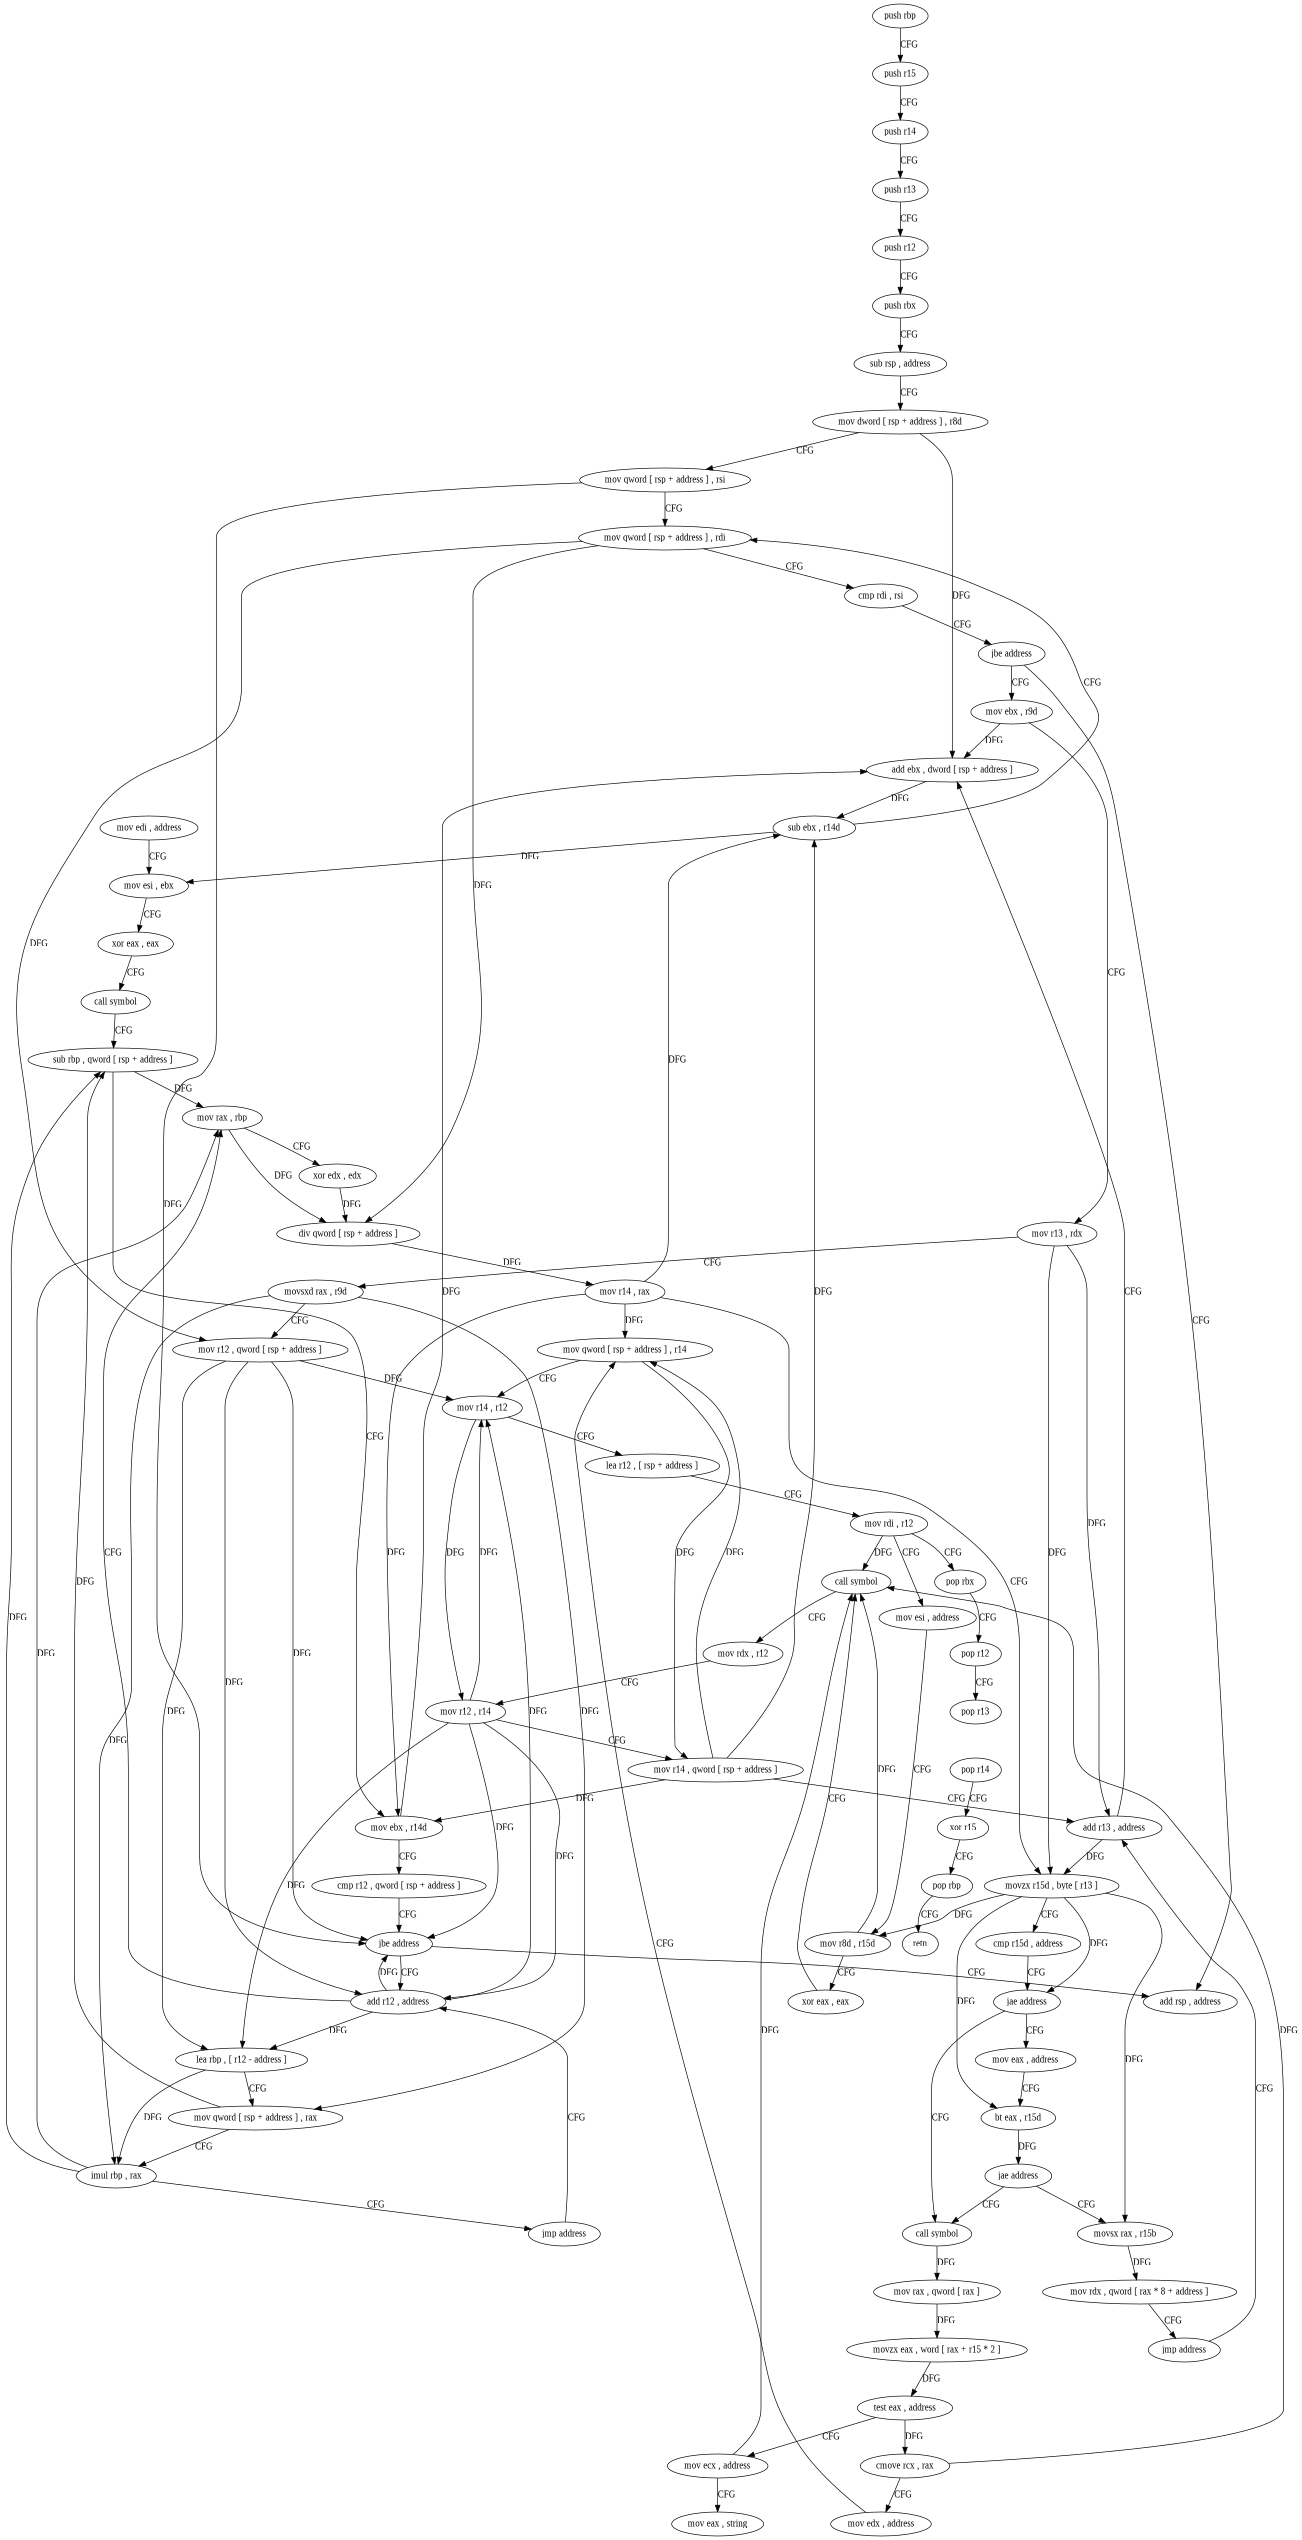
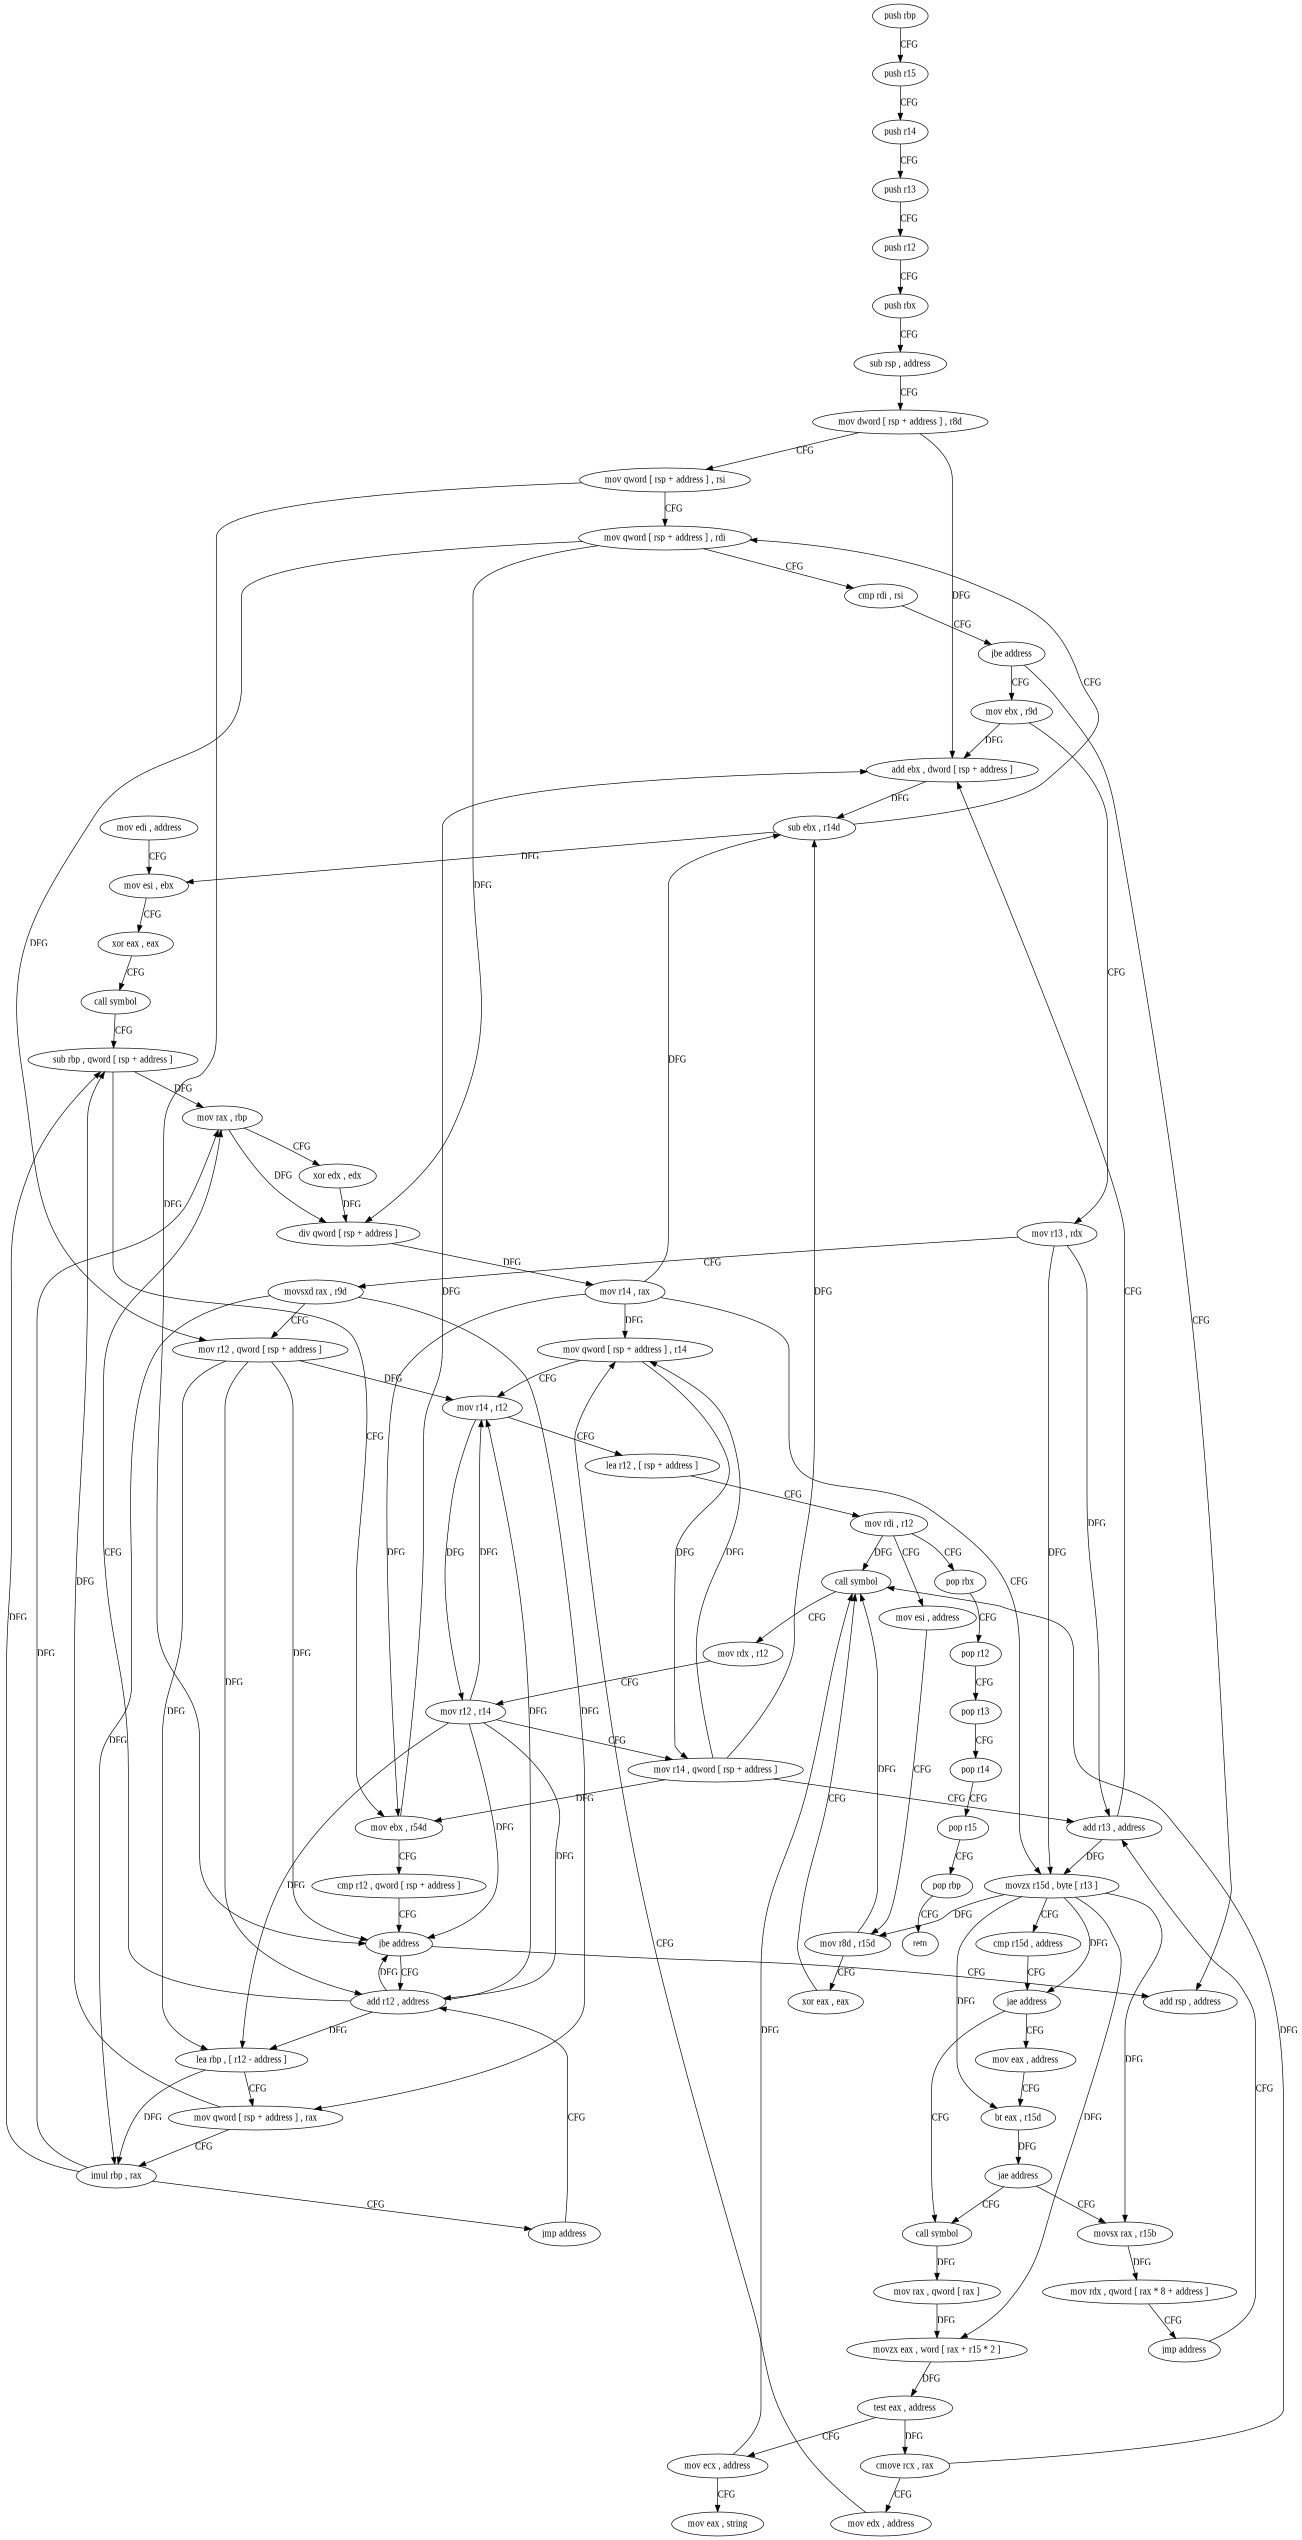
edge "pop r13" -> "pop r14": added, label "CFG"
node "mov ebx , r14d": label "mov ebx , r14d" -> "mov ebx , r54d"
node "xor r15": label "xor r15" -> "pop r15"
edge "movzx r15d , byte [ r13 ]" -> "movzx eax , word [ rax + r15 * 2 ]": added, label "DFG"
